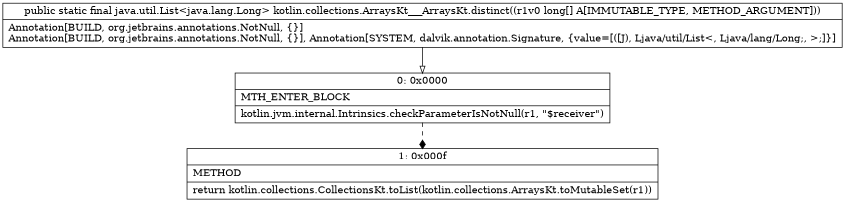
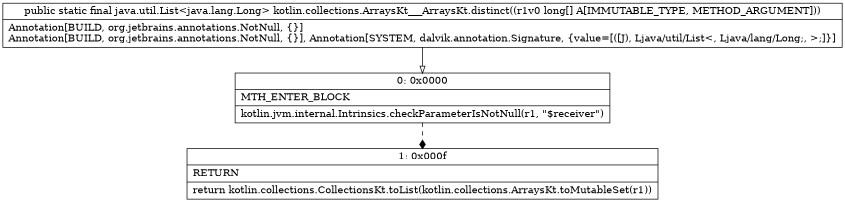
node "1: 0x000f": text "METHOD" -> "RETURN"
